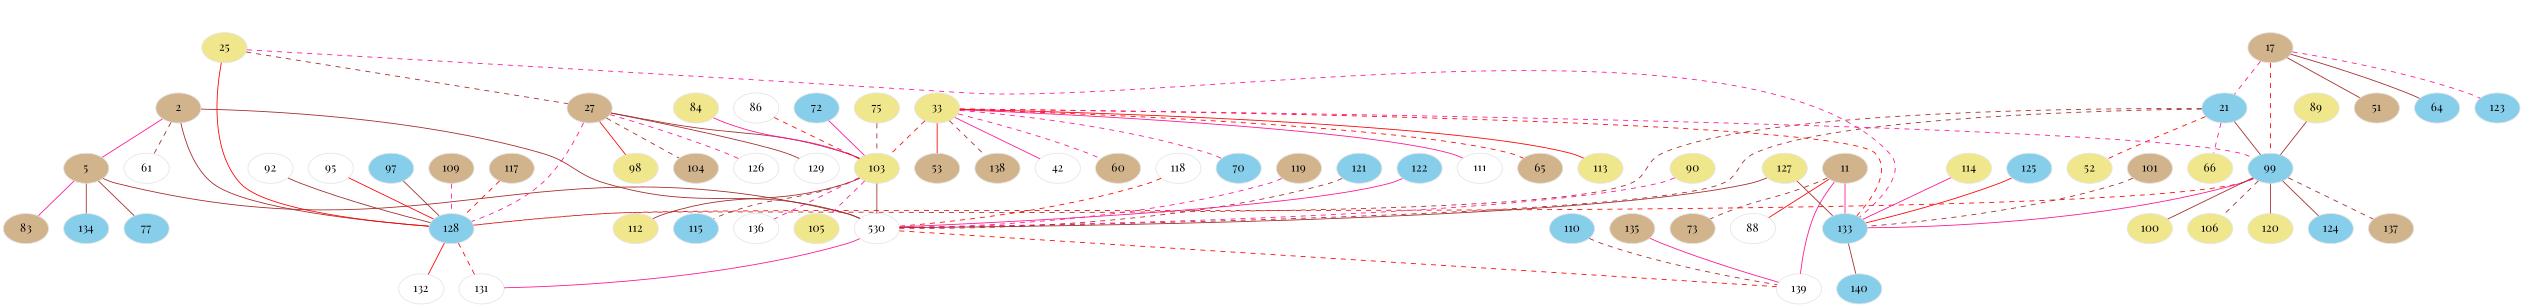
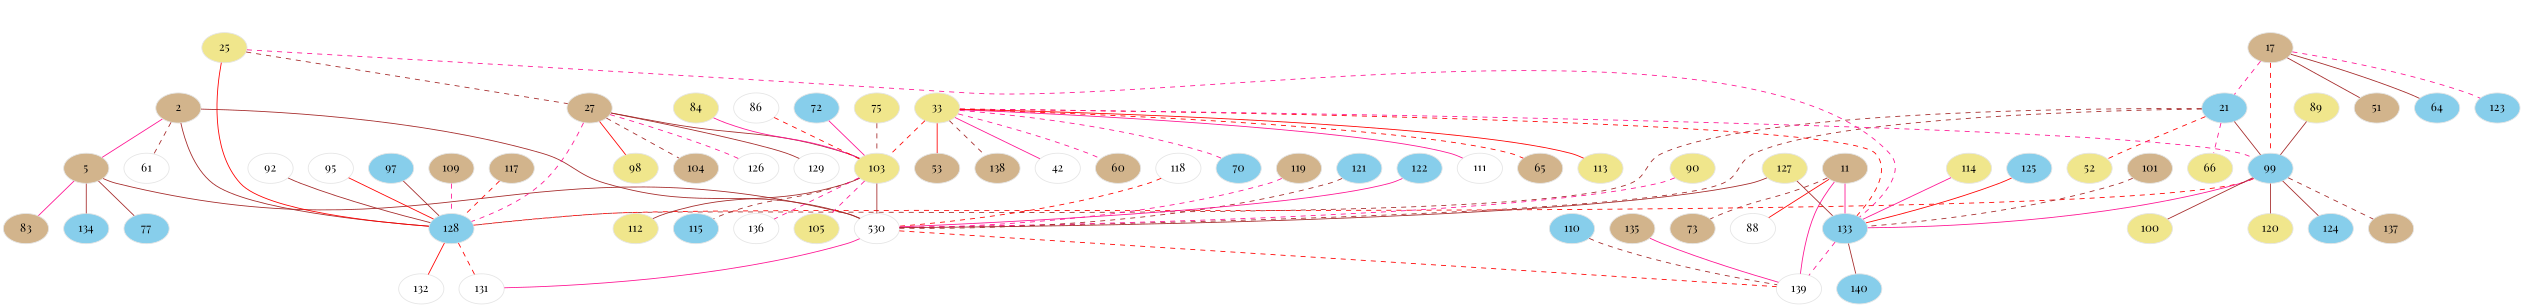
node "106": removed
edge "133" -- "139": added
